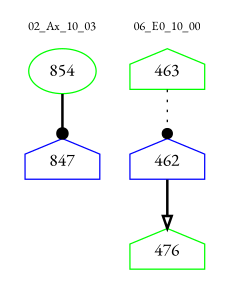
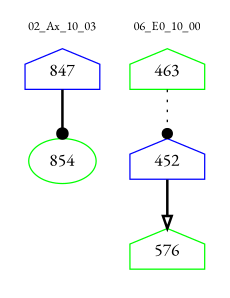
edge "854" -> "847": reversed
node "462": label "462" -> "452"
node "476": label "476" -> "576"
